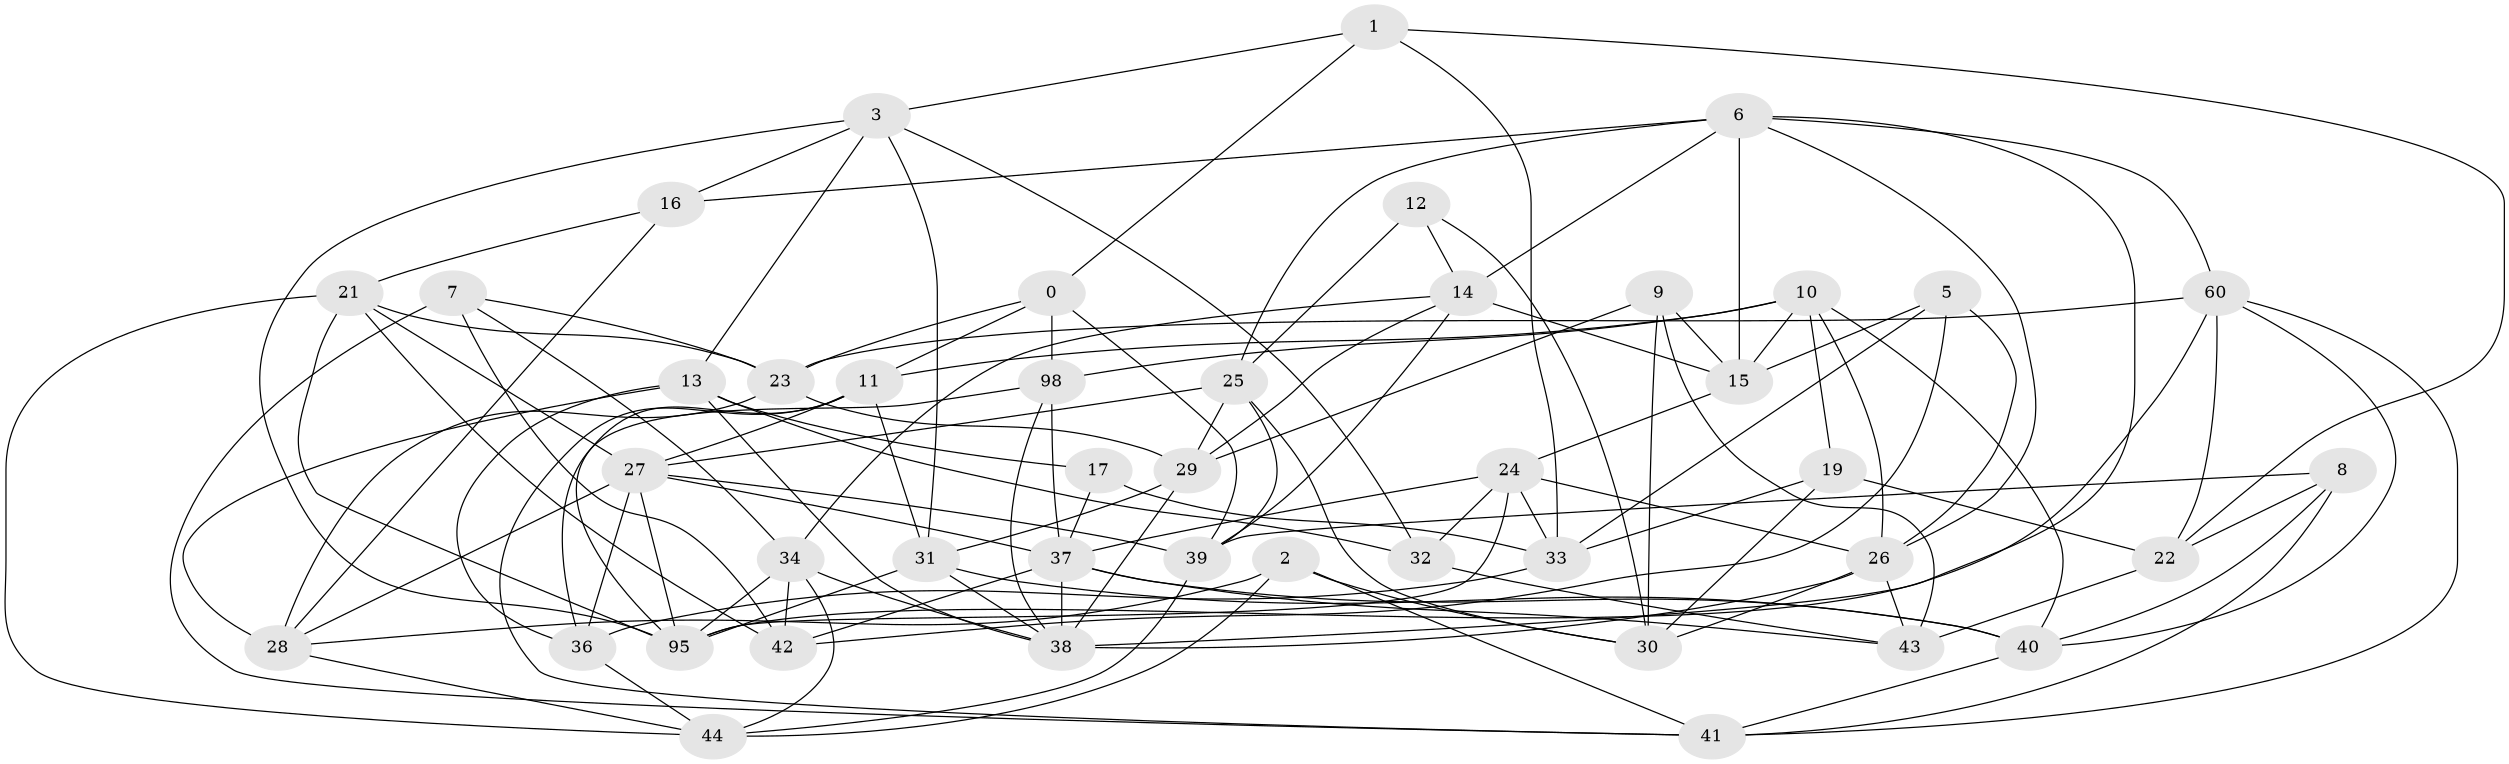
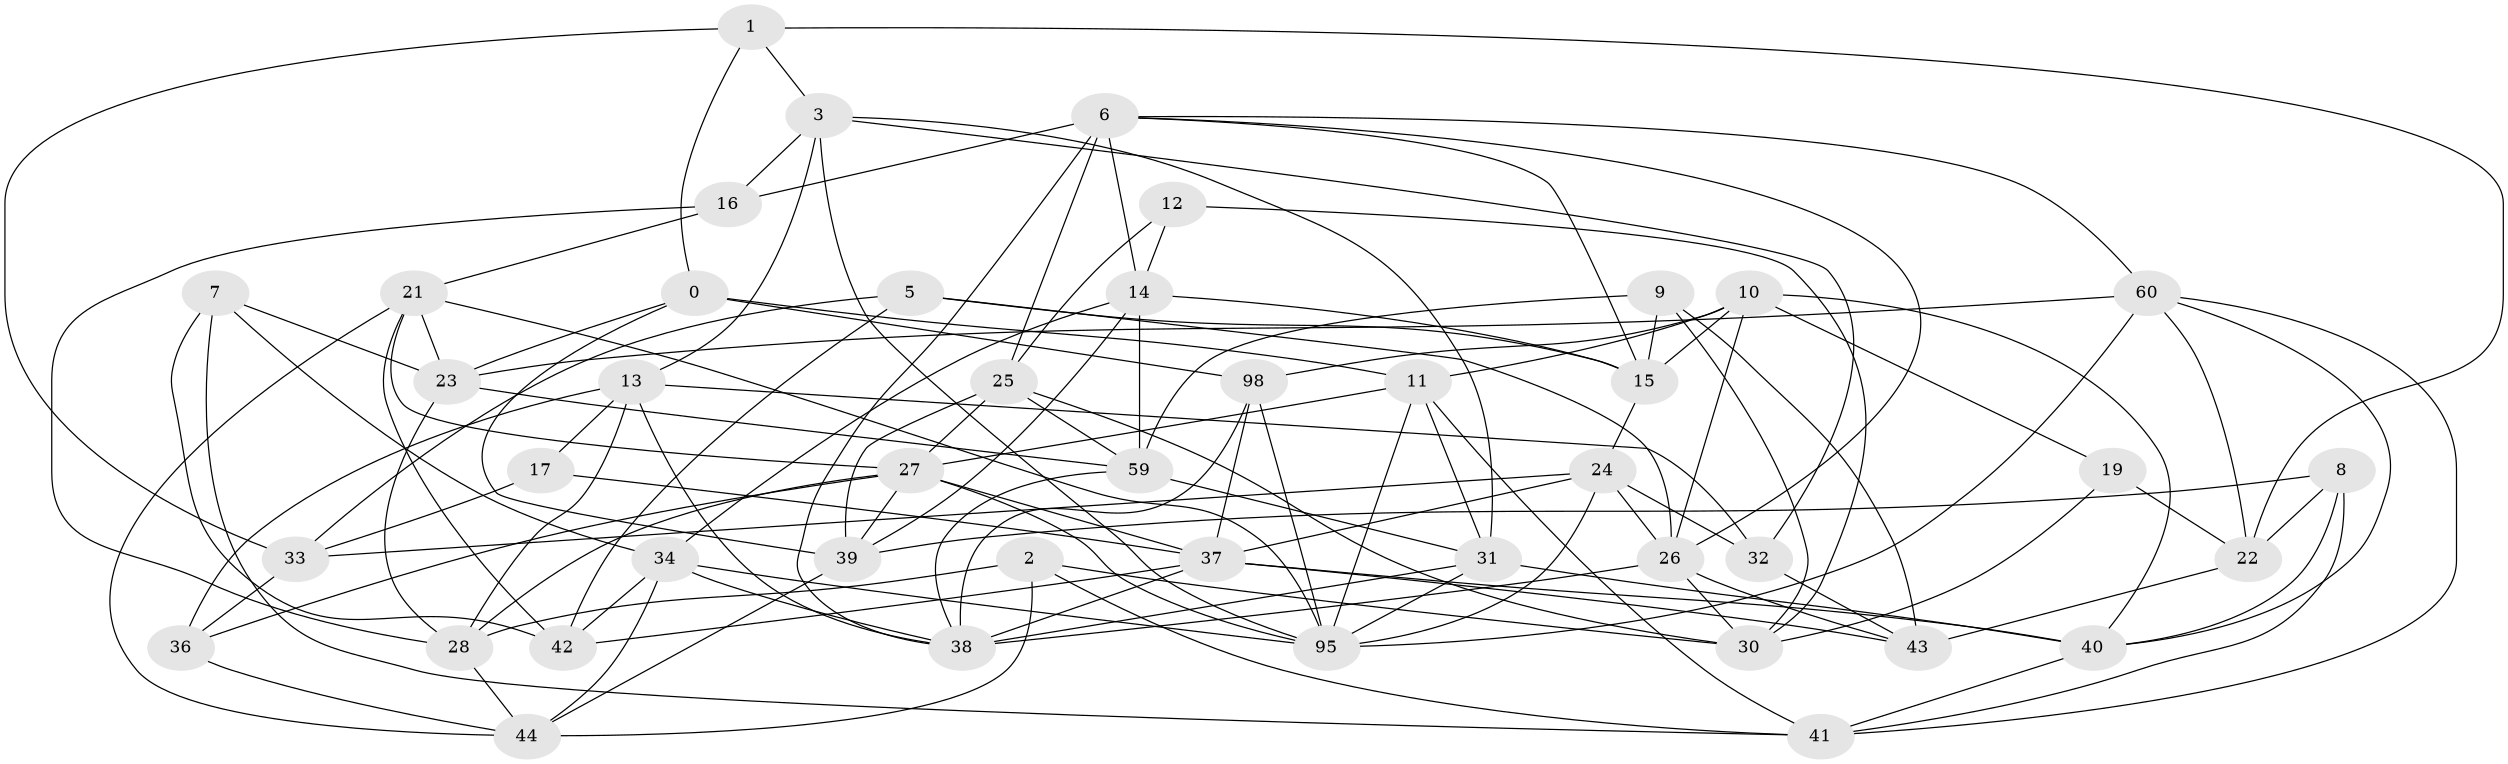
edge "98" -- "36": now "98" -- "95"
node "29": label "29" -> "59"
edge "19" -- "33": removed
